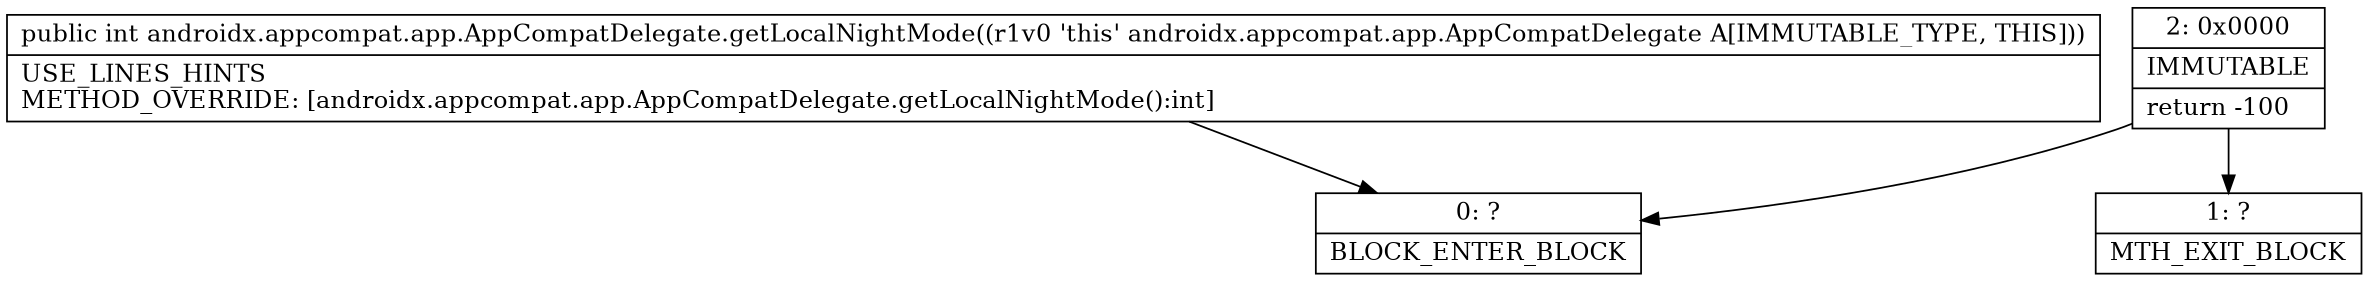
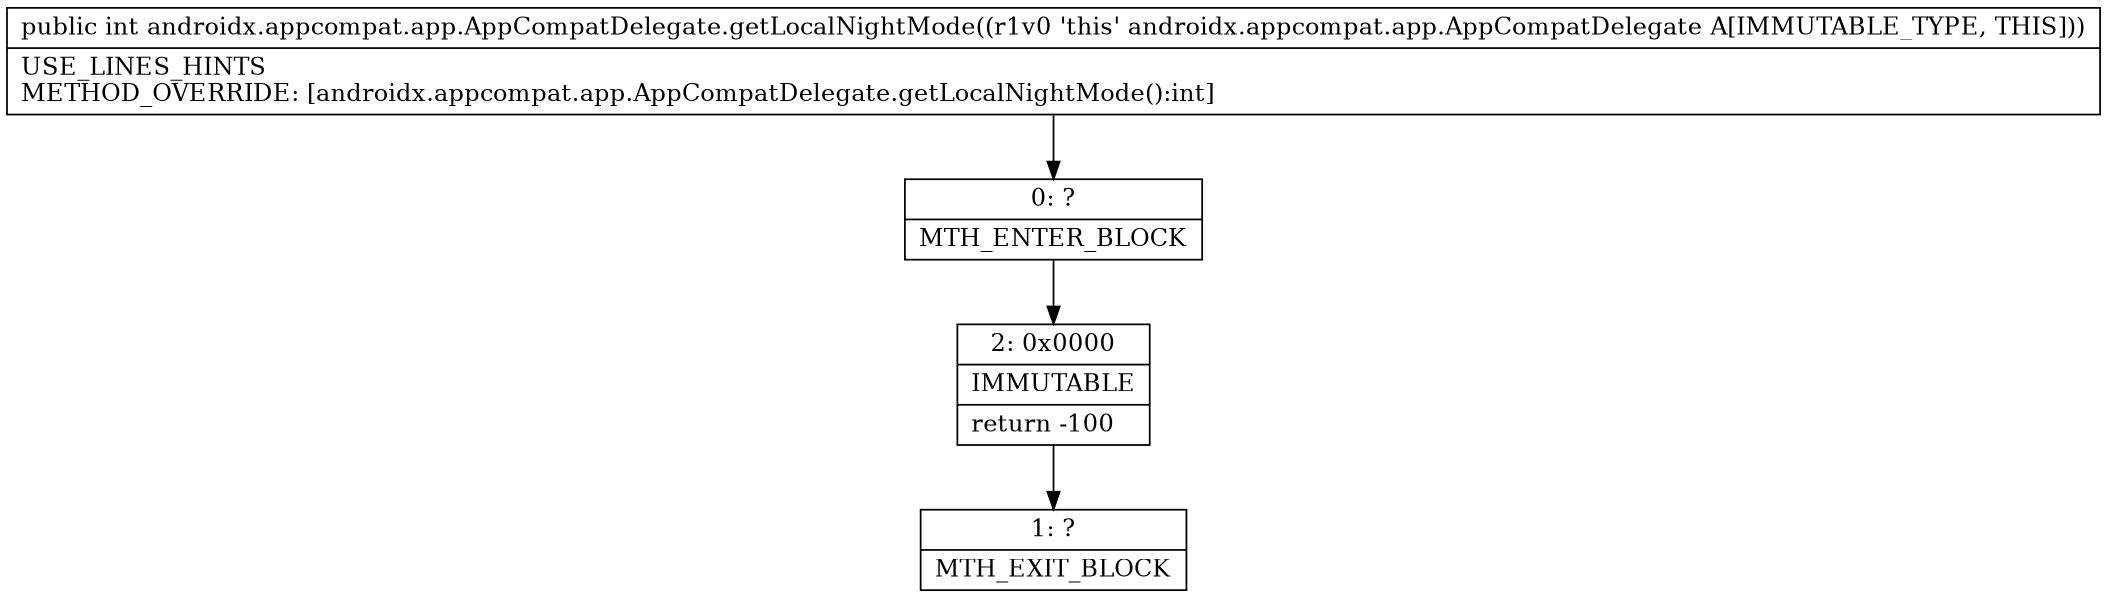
edge "2: 0x0000" -> "0: ?": reversed
node "0: ?": text "BLOCK_ENTER_BLOCK" -> "MTH_ENTER_BLOCK"
